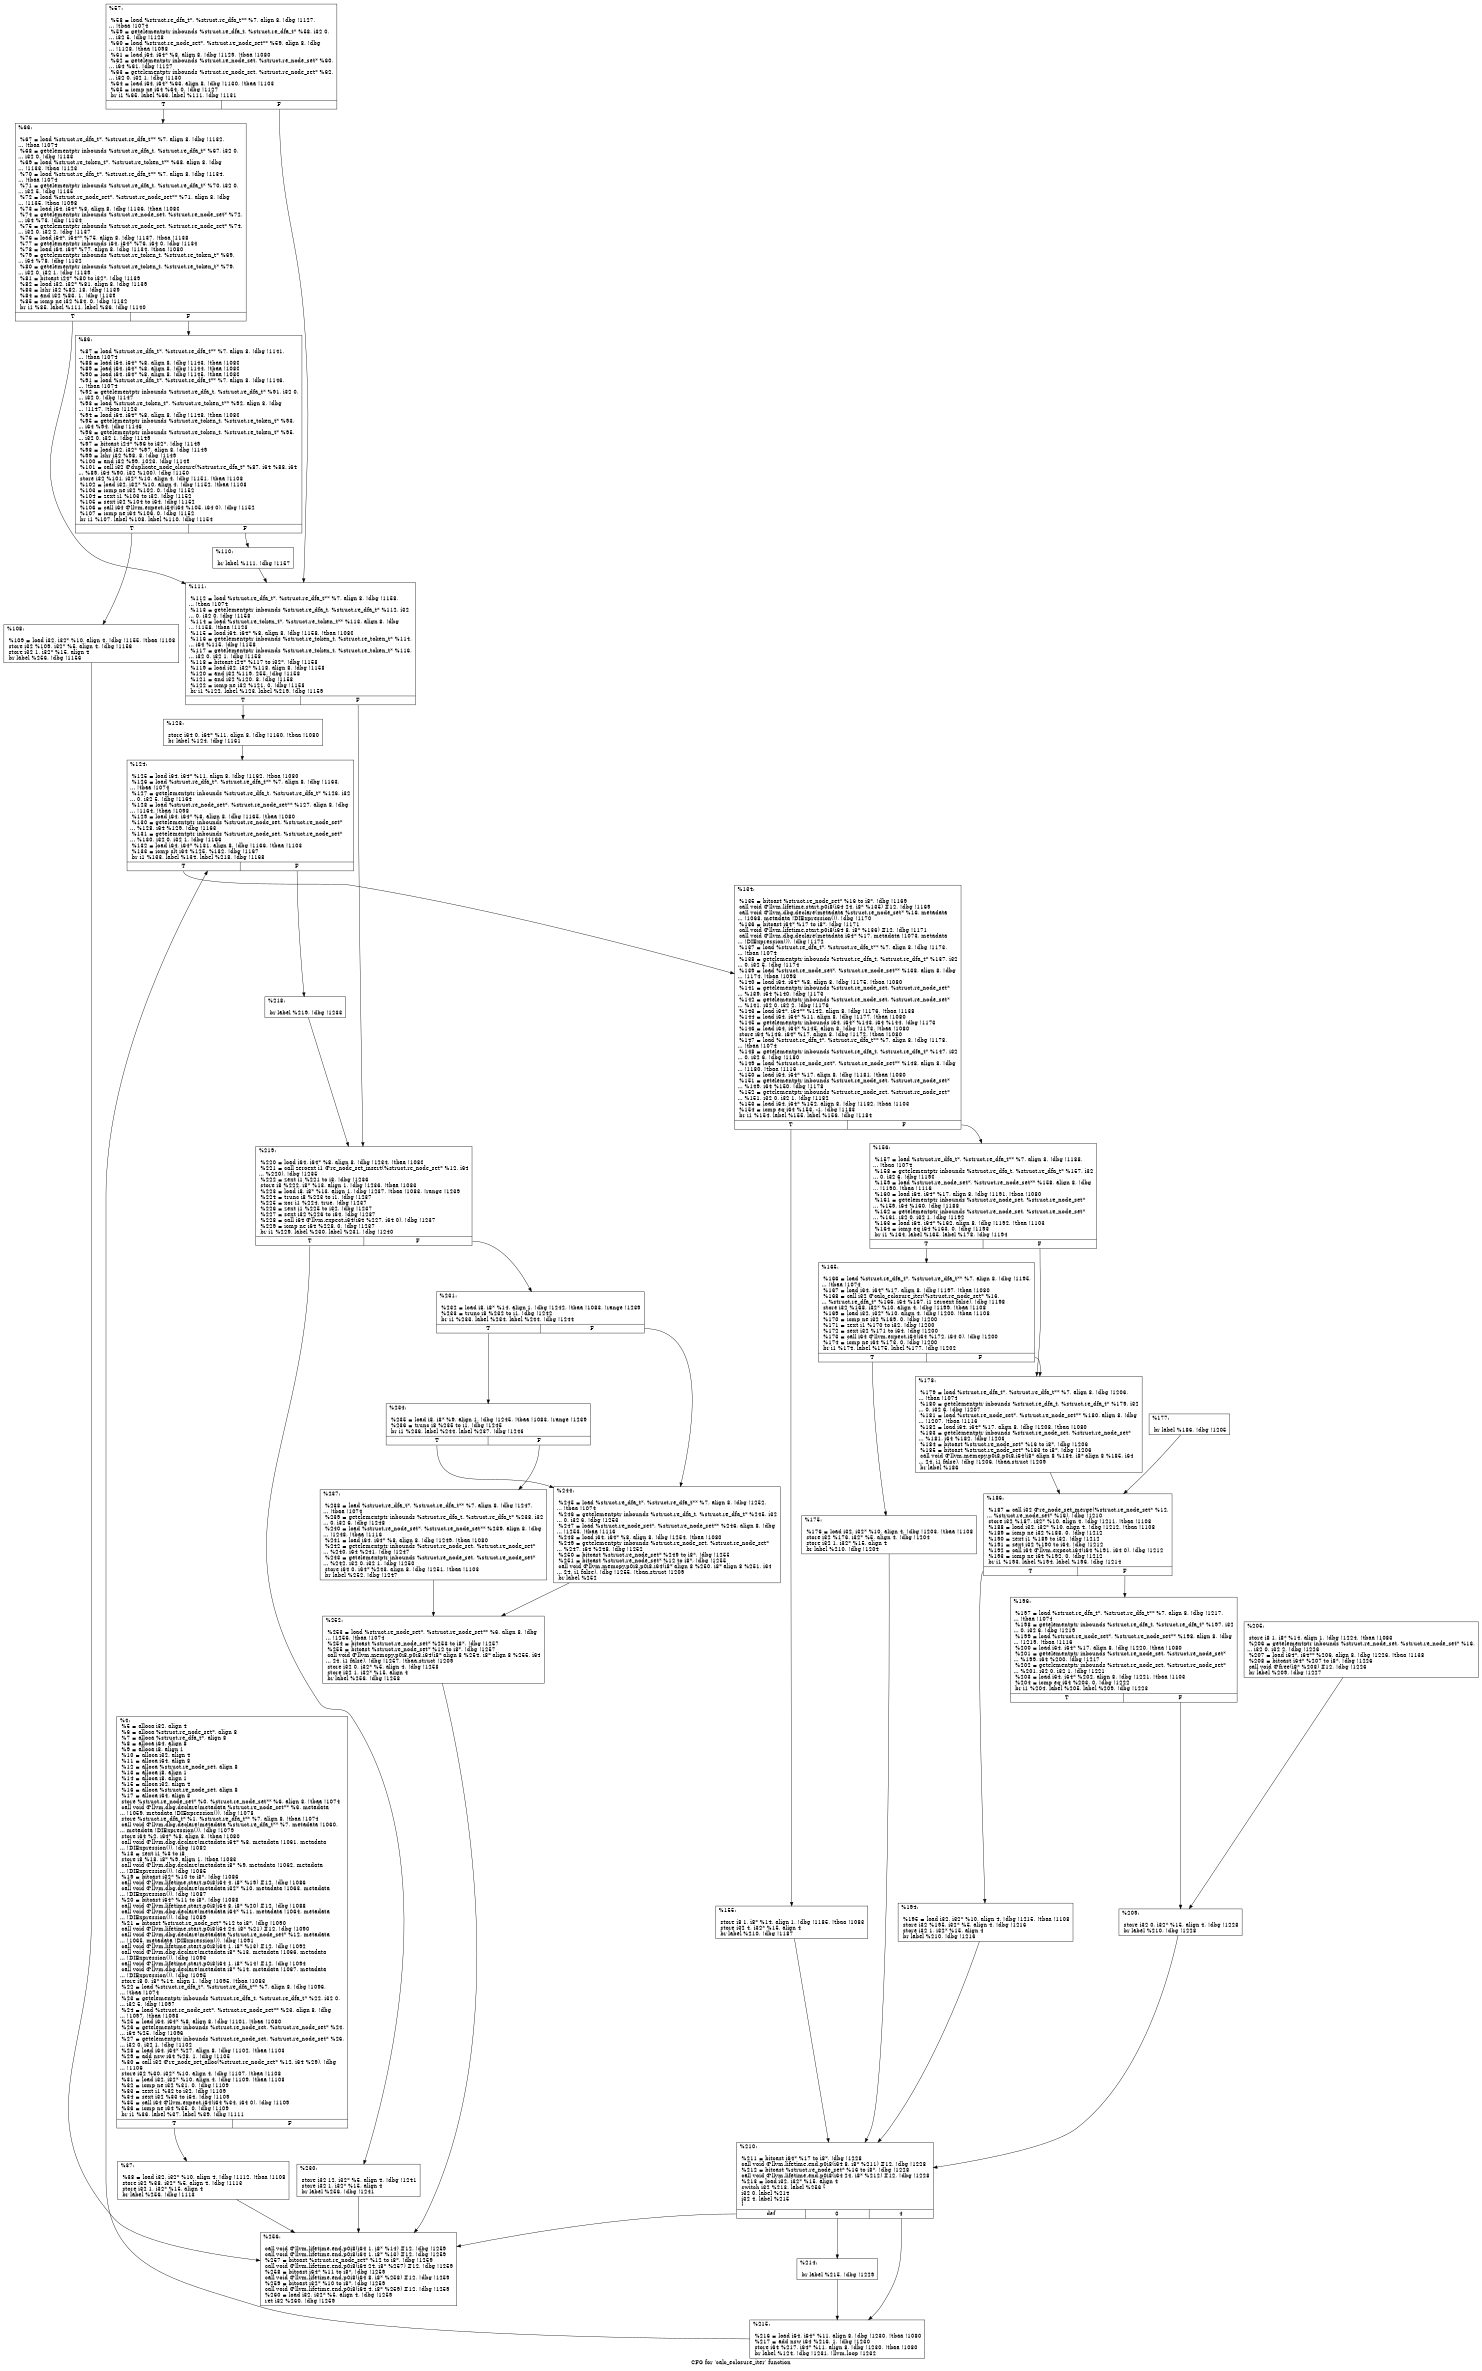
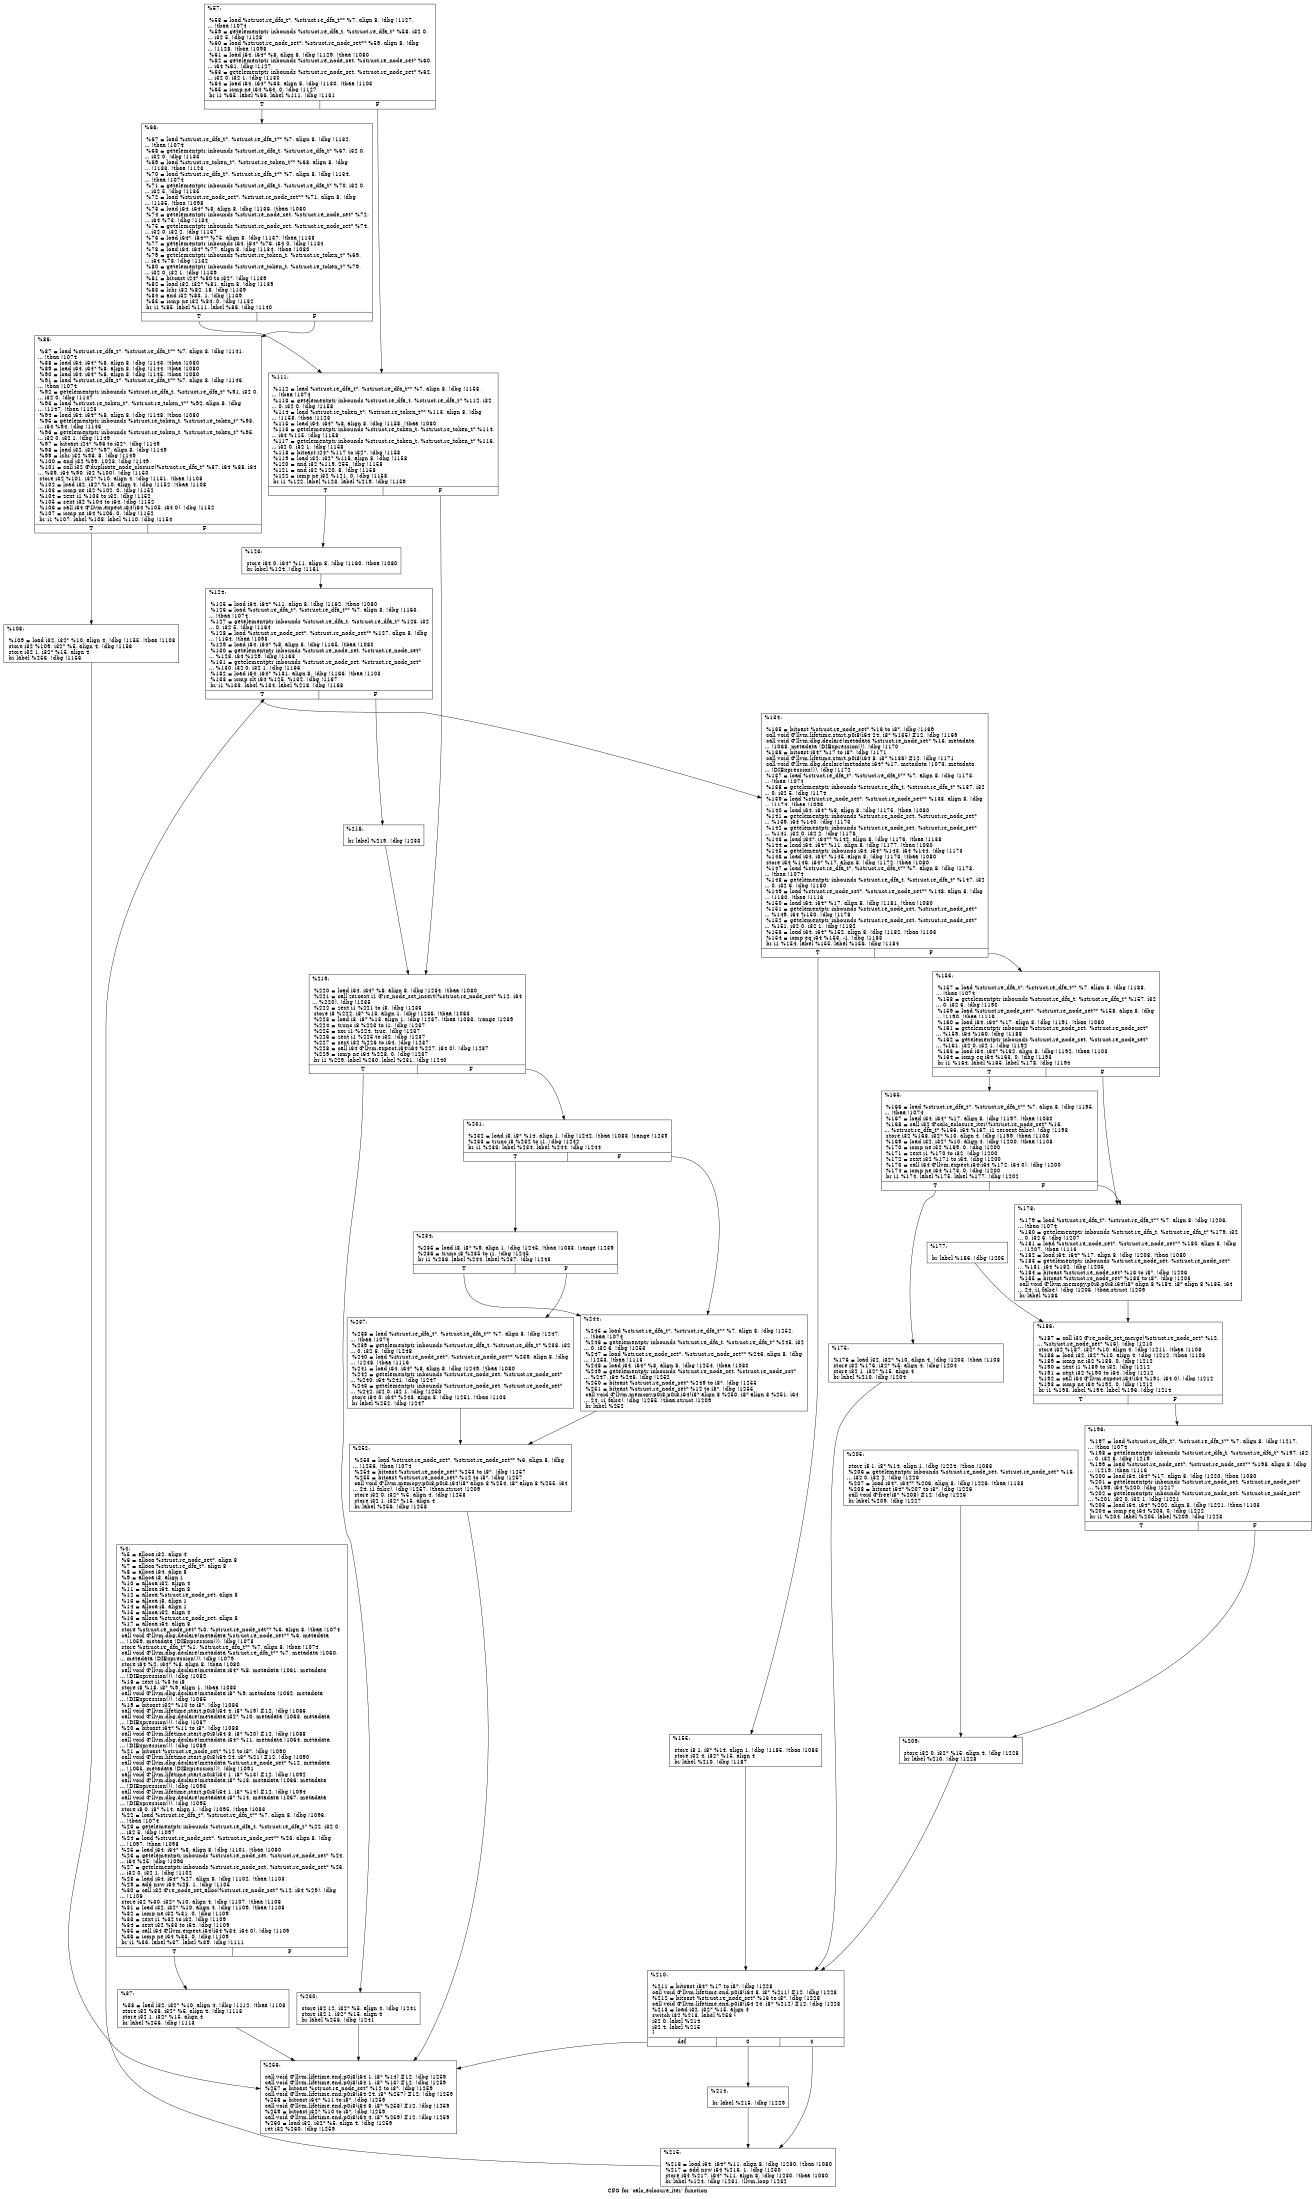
node "%110:": removed
node "%194:": removed
